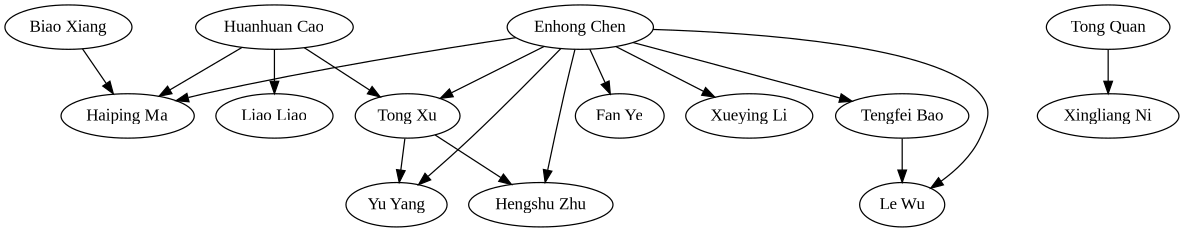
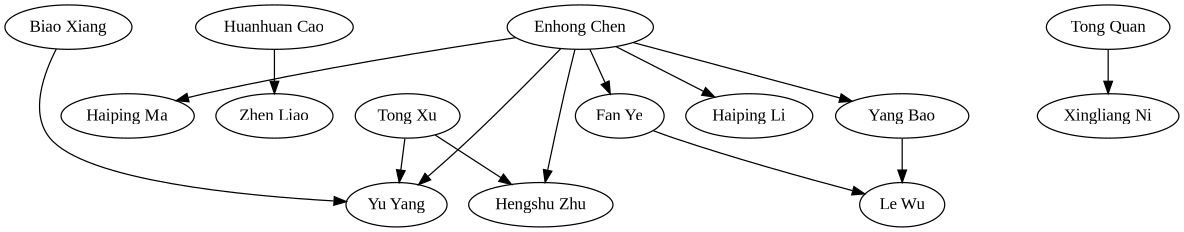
edge "Enhong Chen" -> "Le Wu": now "Fan Ye" -> "Le Wu"
edge "Biao Xiang" -> "Haiping Ma": now "Biao Xiang" -> "Yu Yang"
edge "Huanhuan Cao" -> "Haiping Ma": removed
edge "Enhong Chen" -> "Tong Xu": removed
edge "Huanhuan Cao" -> "Tong Xu": removed
node "Liao Liao": label "Liao Liao" -> "Zhen Liao"
node "Xueying Li": label "Xueying Li" -> "Haiping Li"
node "Tengfei Bao": label "Tengfei Bao" -> "Yang Bao"
